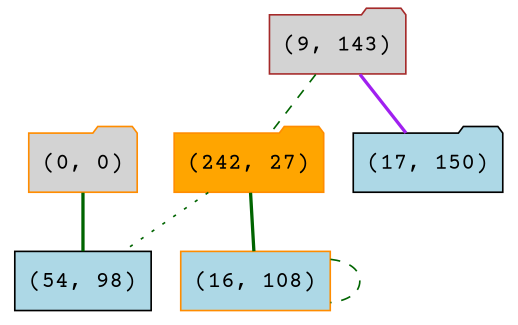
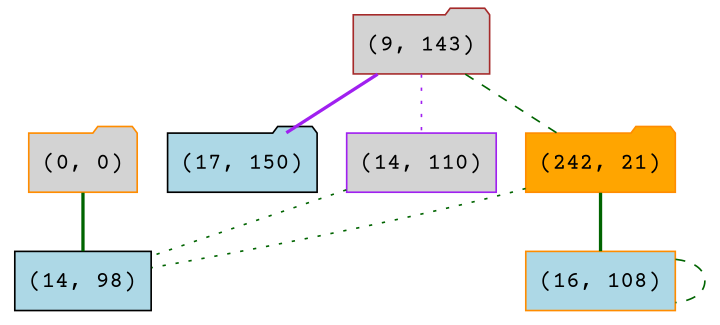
node "(242, 27)": label "(242, 27)" -> "(242, 21)"
node "(14, 110)": added
node "(54, 98)": label "(54, 98)" -> "(14, 98)"
